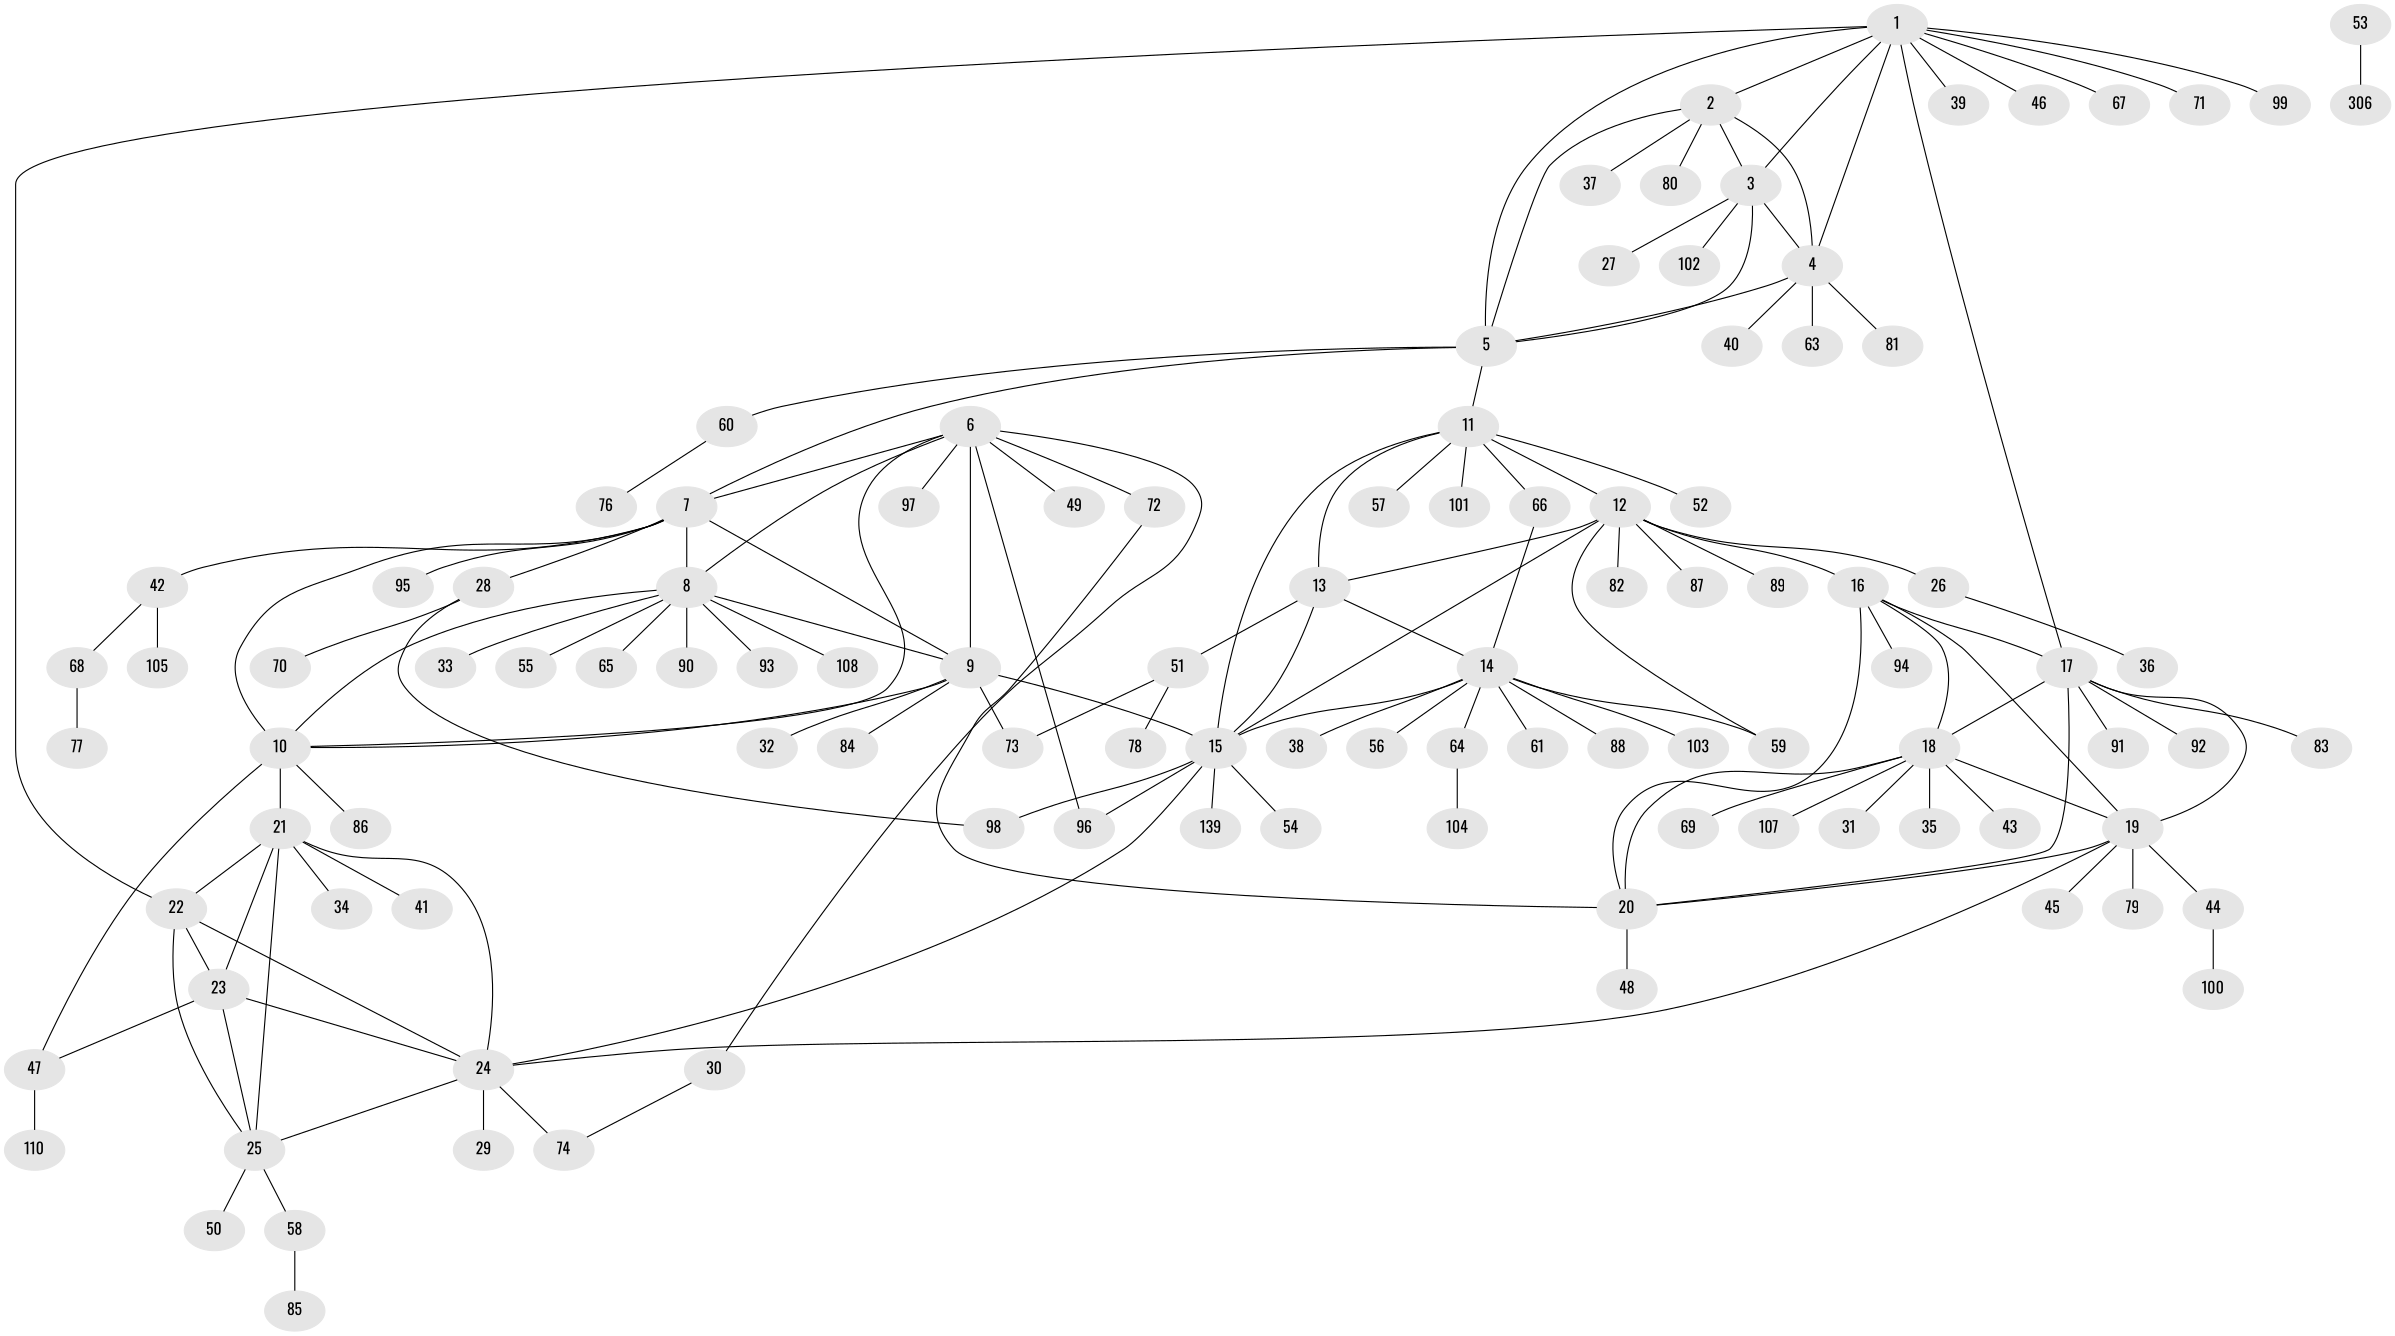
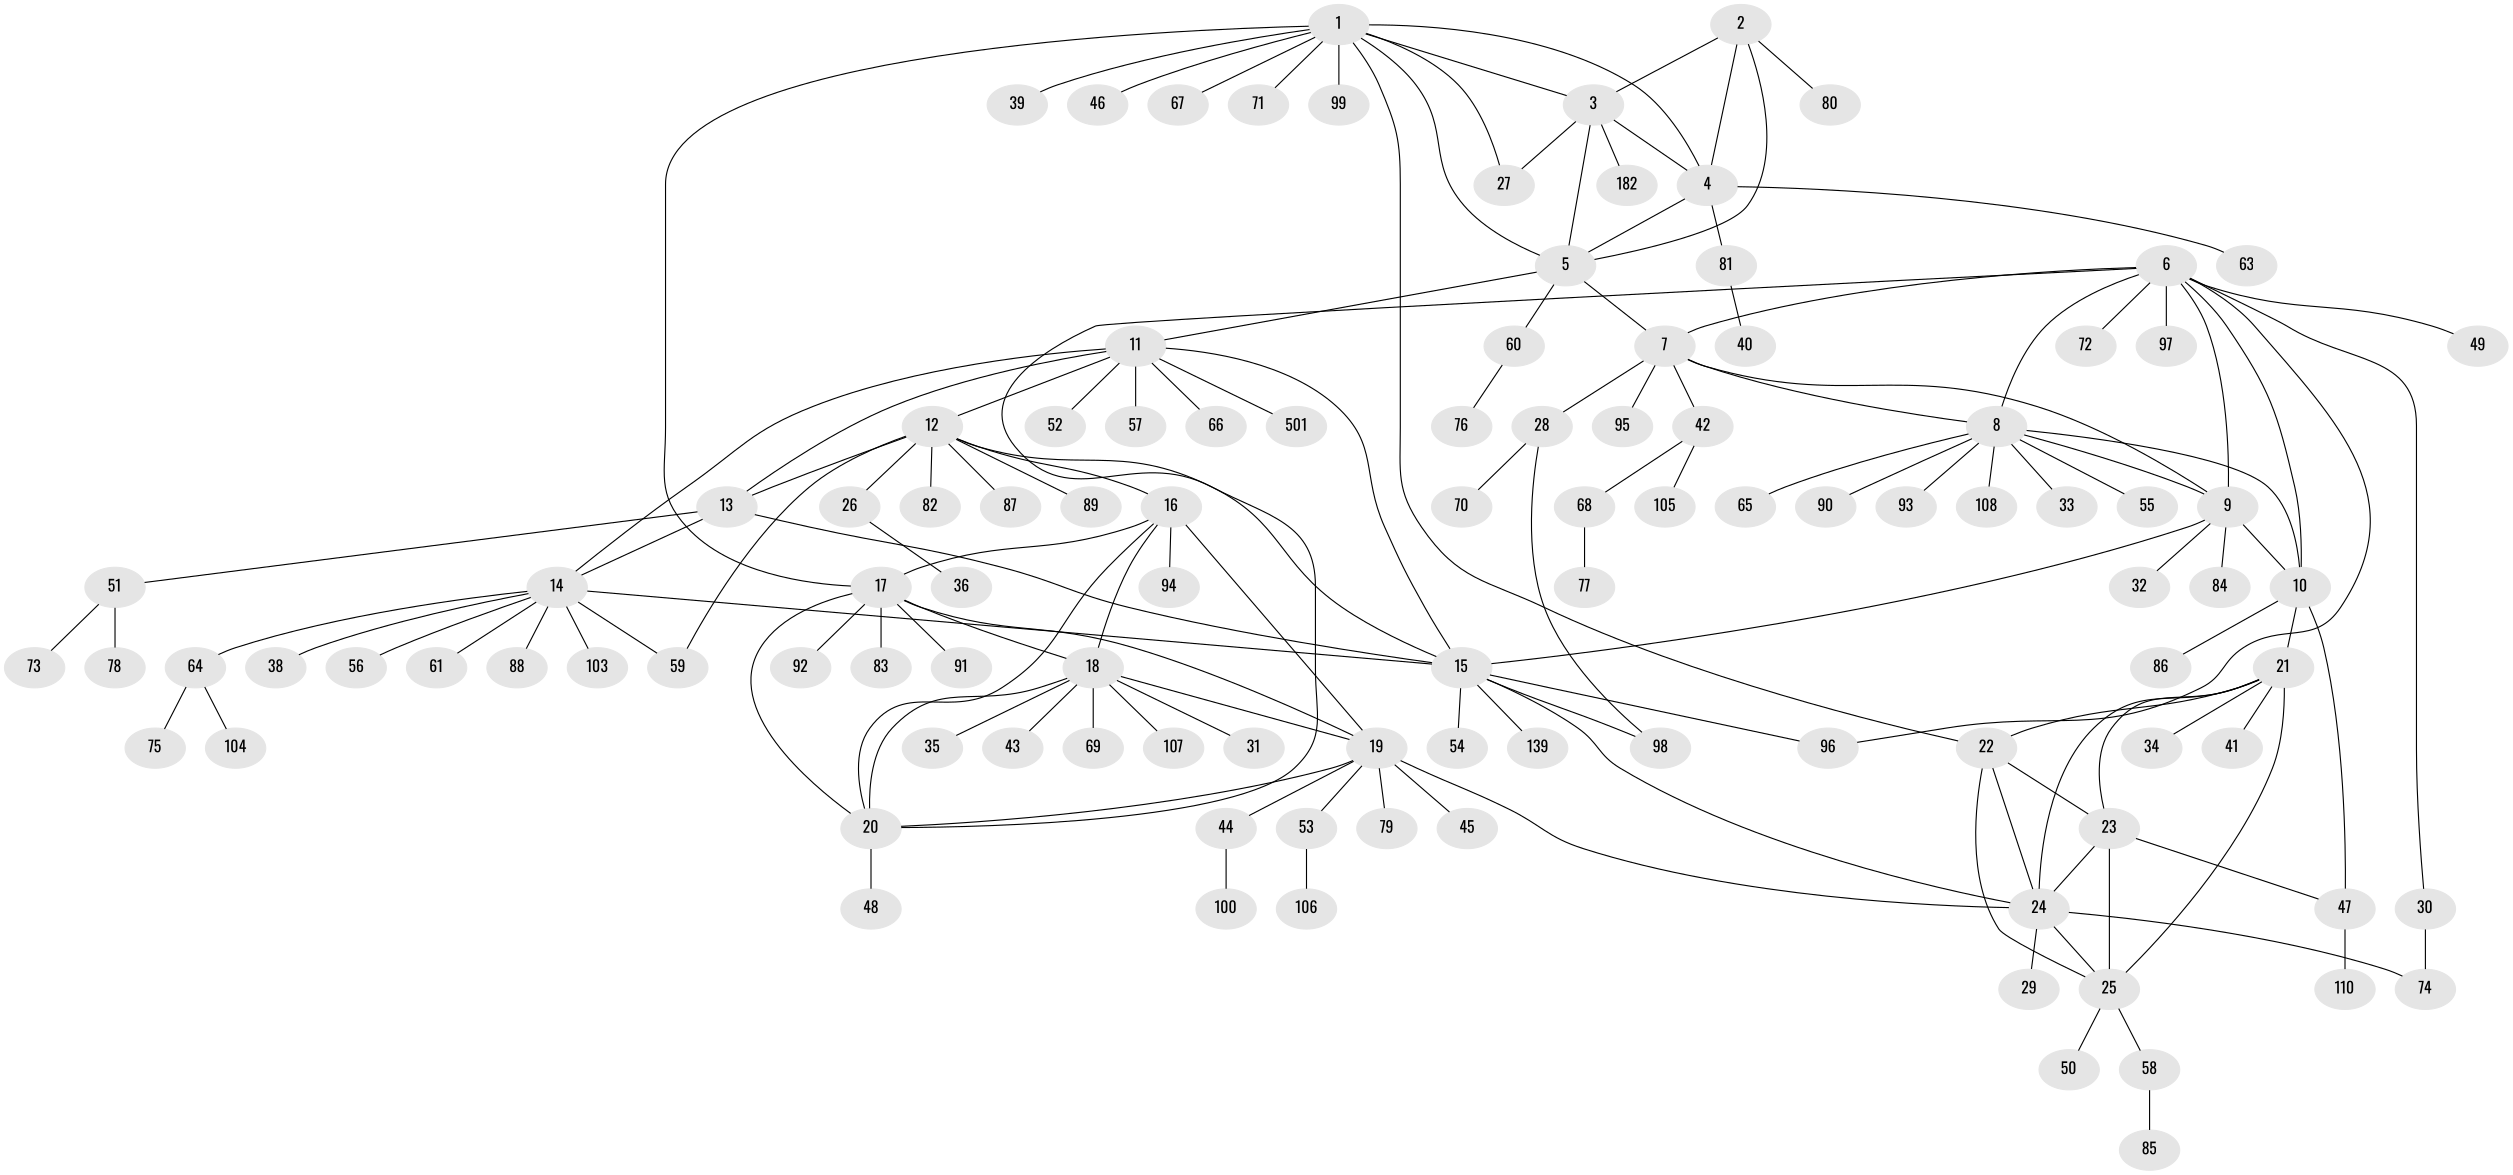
edge "1" -- "2": now "1" -- "27"
node "306": label "306" -> "106"
node "37": removed
node "102": label "102" -> "182"
edge "4" -- "40": now "81" -- "40"
node "101": label "101" -> "501"
edge "7" -- "10": removed
edge "66" -- "14": now "11" -- "14"
edge "9" -- "73": removed
node "75": added
edge "19" -- "53": added
edge "72" -- "20": now "6" -- "20"
